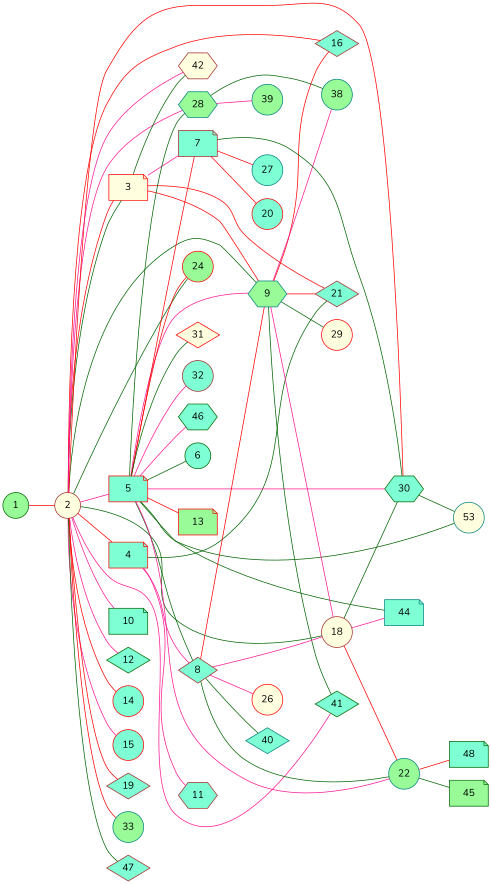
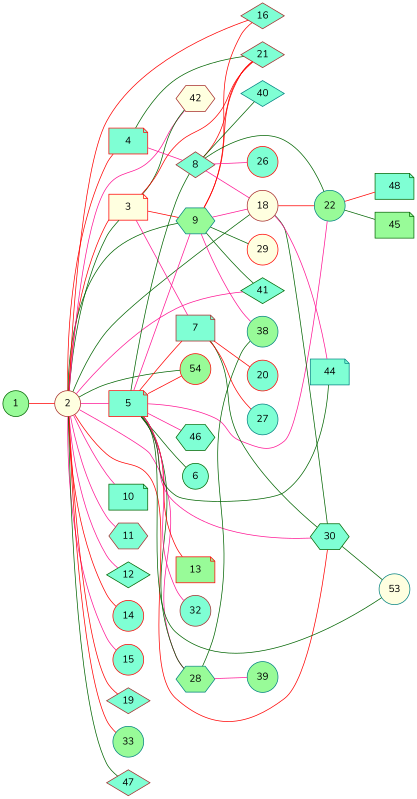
node "24": label "24" -> "54"
node "31": removed
edge "9" -- "8": now "21" -- "8"
edge "4" -- "11": now "2" -- "11"
node "26": fillcolor lightyellow -> aquamarine
